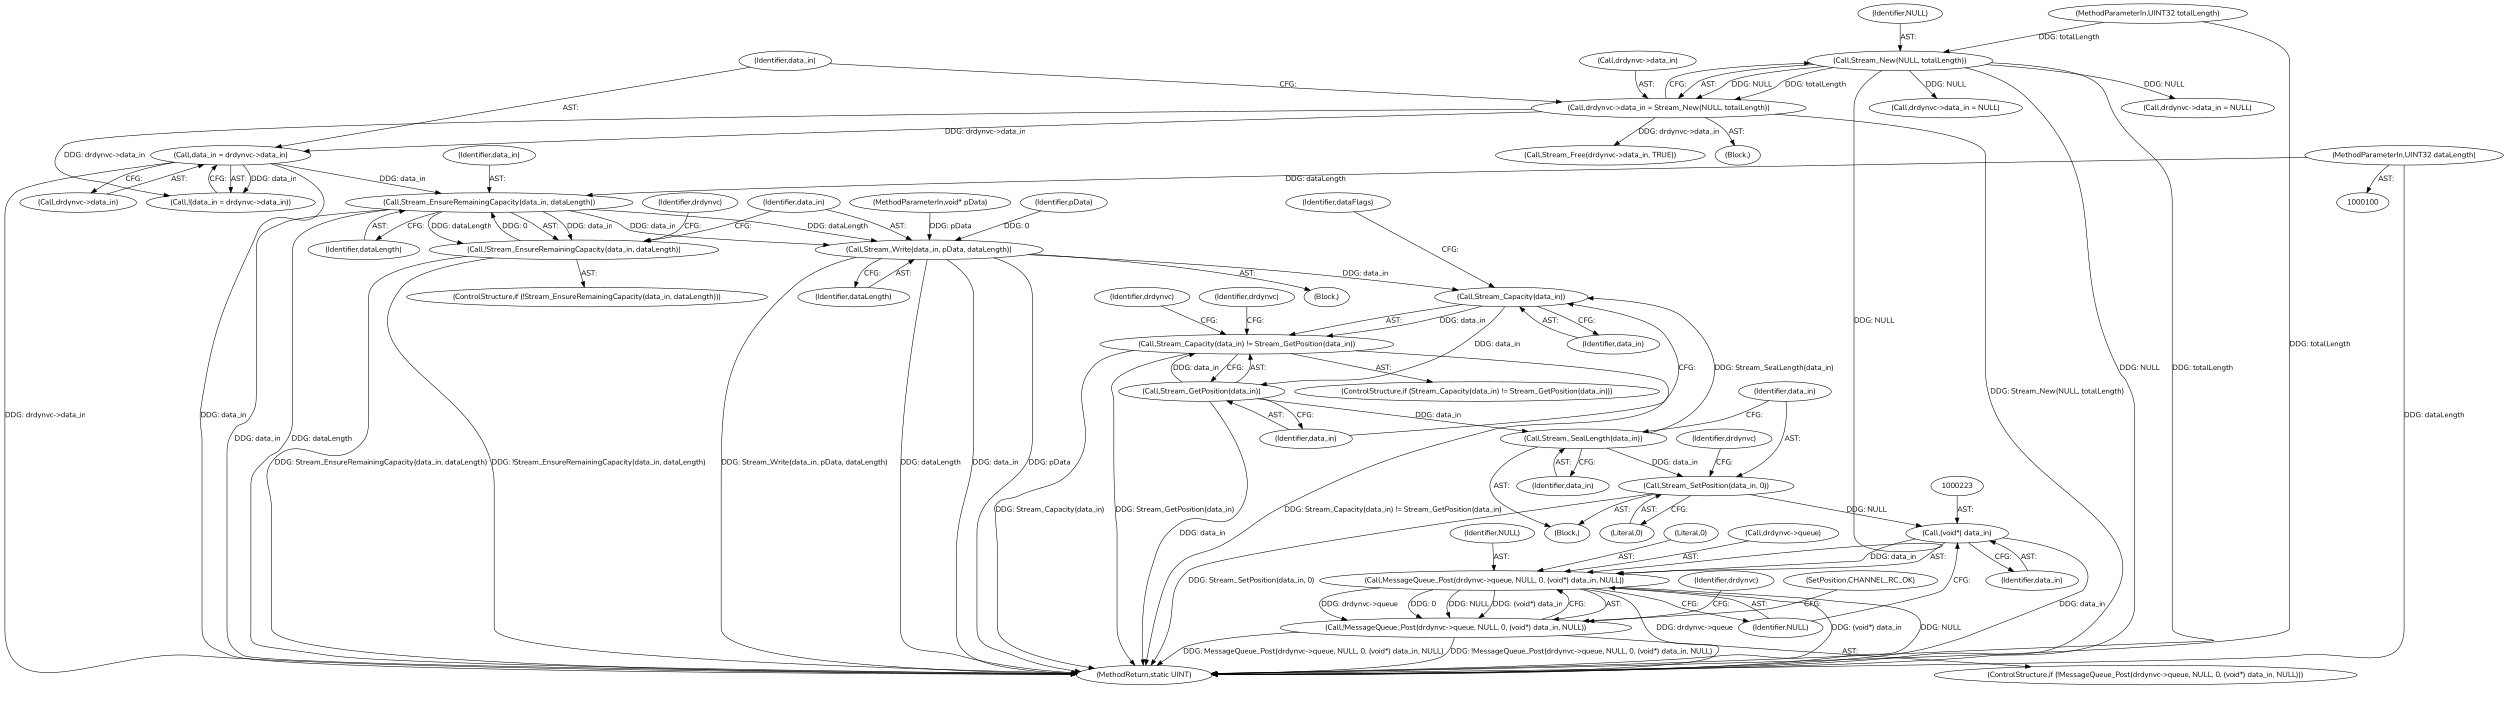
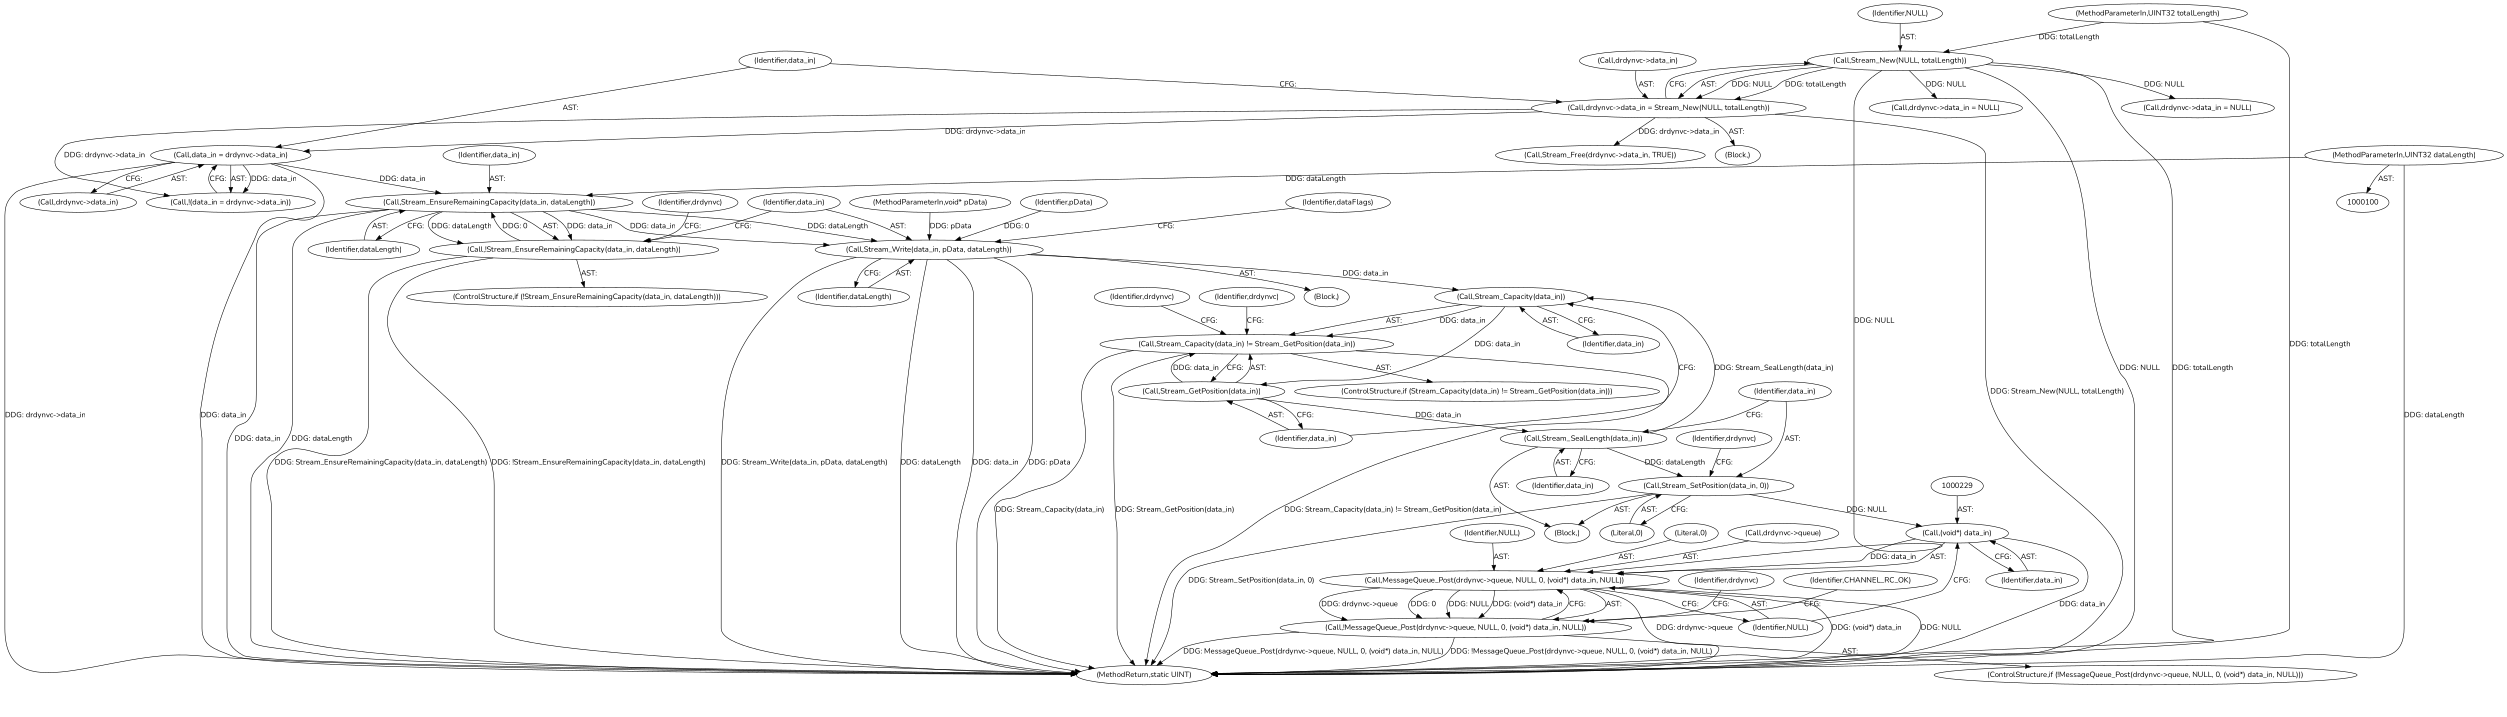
edge "(Identifier,dataFlags)" -> "(Call,Stream_Capacity(data_in))": now "(Identifier,dataFlags)" -> "(Call,Stream_Write(data_in, pData, dataLength))"
edge "(Call,Stream_SealLength(data_in))" -> "(Call,Stream_SetPosition(data_in, 0))": label "DDG: data_in" -> "DDG: dataLength"
node "1000223": label "1000223" -> "1000229"
edge "(Call,Stream_GetPosition(data_in))" -> "(MethodReturn,static UINT)": removed, label "DDG: data_in"
node "(SetPosition,CHANNEL_RC_OK)": label "(SetPosition,CHANNEL_RC_OK)" -> "(Identifier,CHANNEL_RC_OK)"
